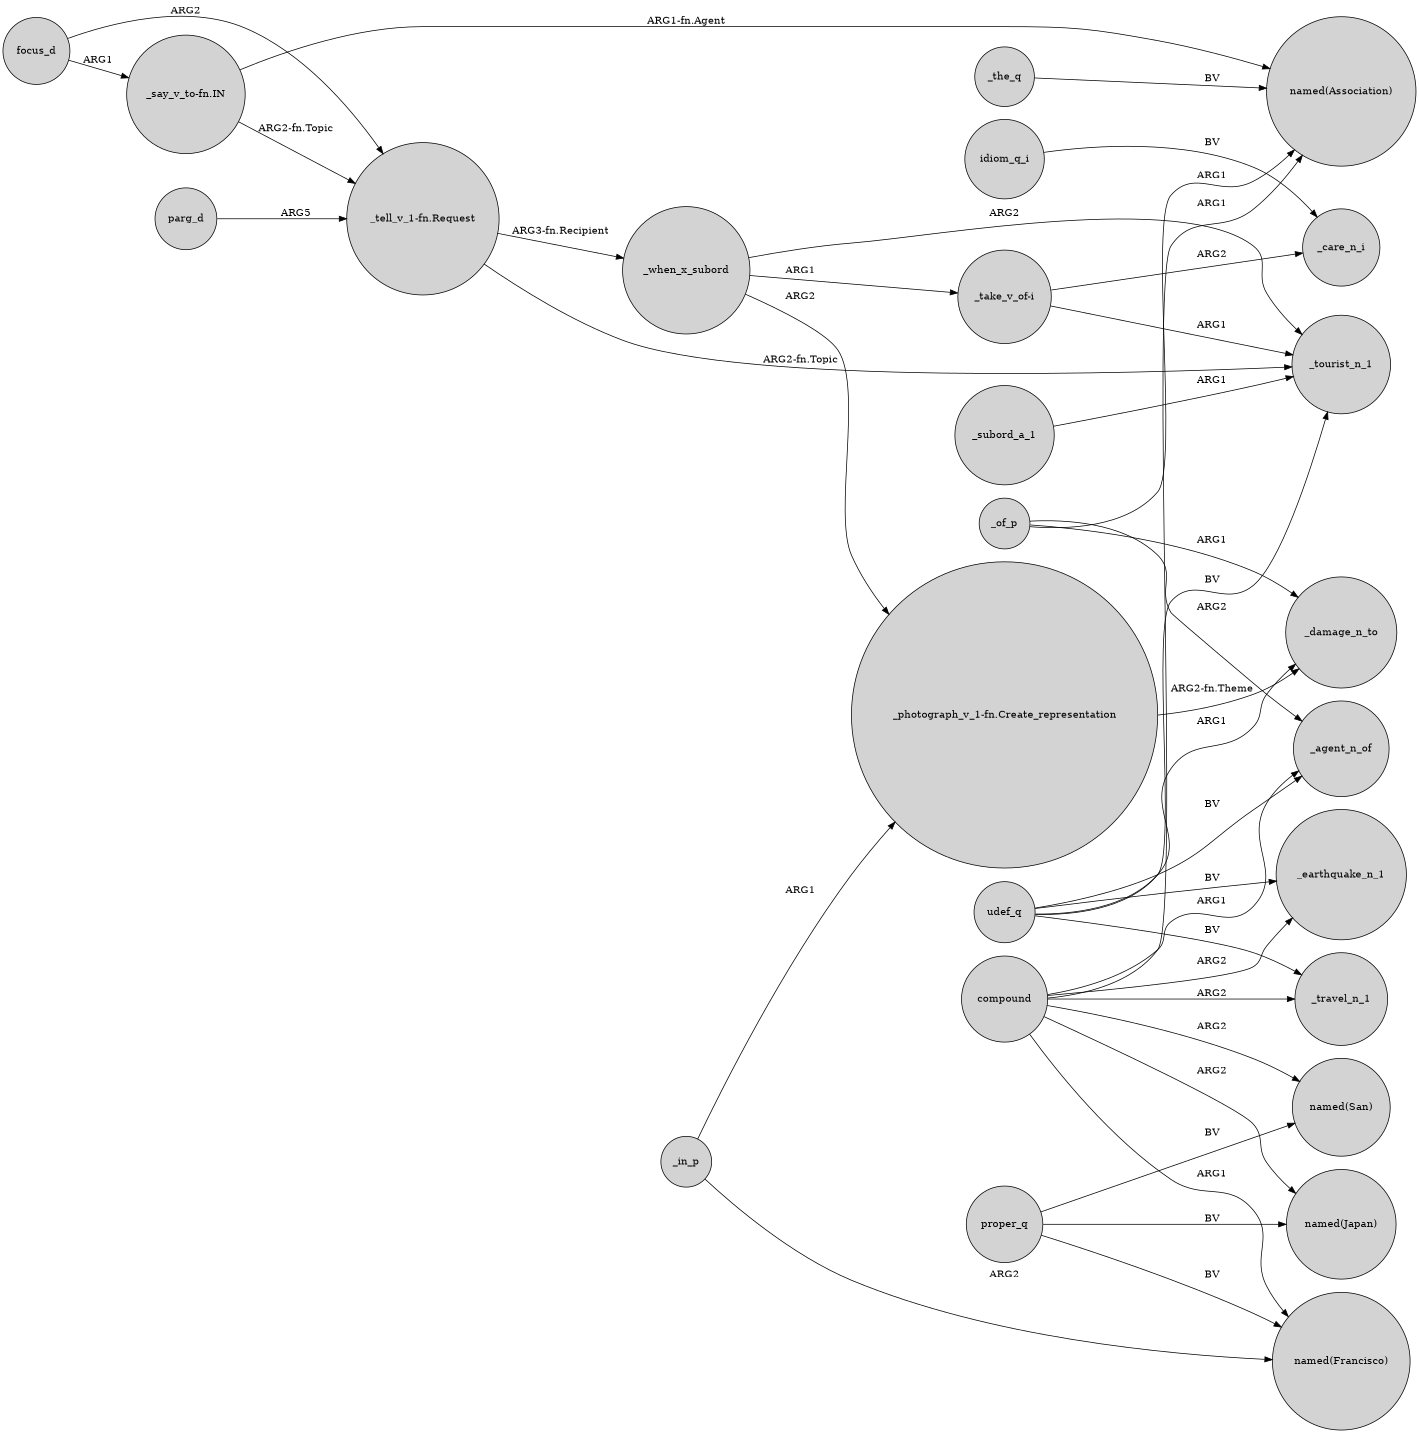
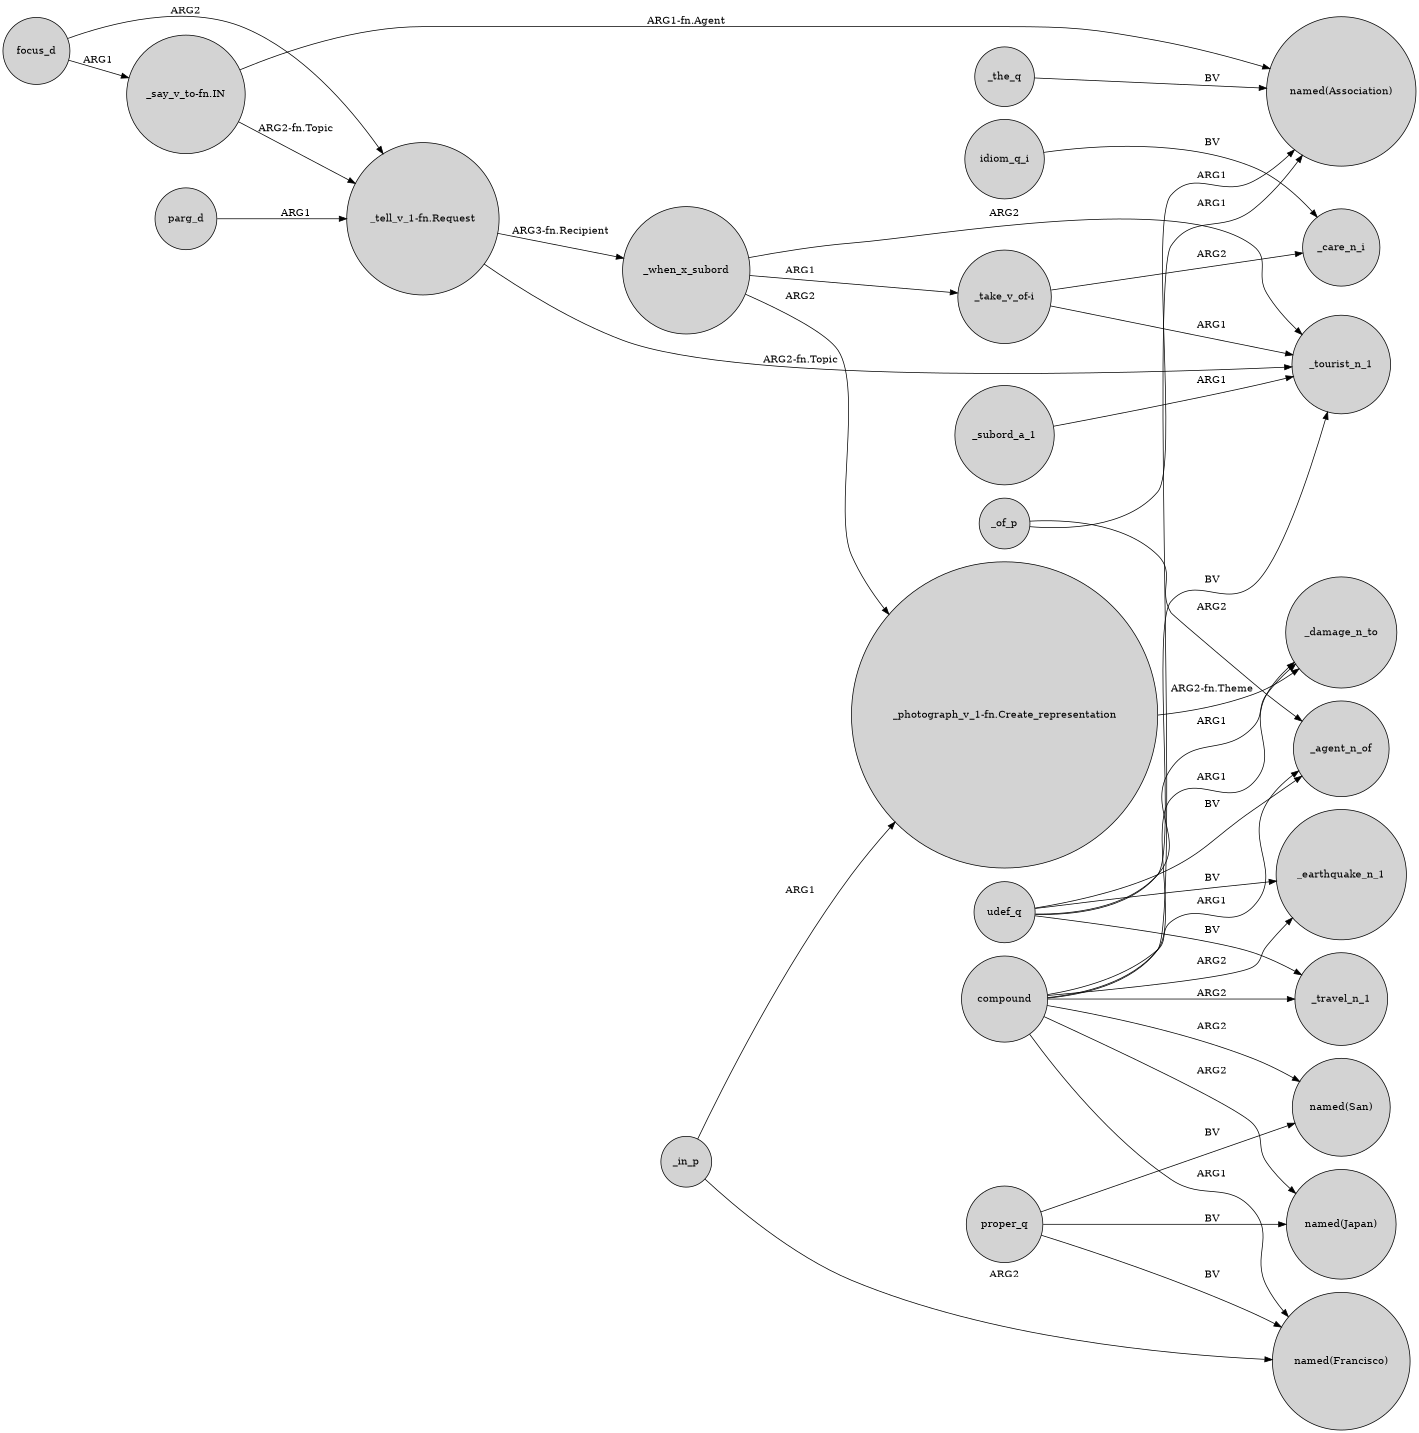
edge "parg_d" -> "_tell_v_1-fn.Request": label "ARG5" -> "ARG1"
edge "_of_p" -> "_damage_n_to": now "compound" -> "_damage_n_to"
